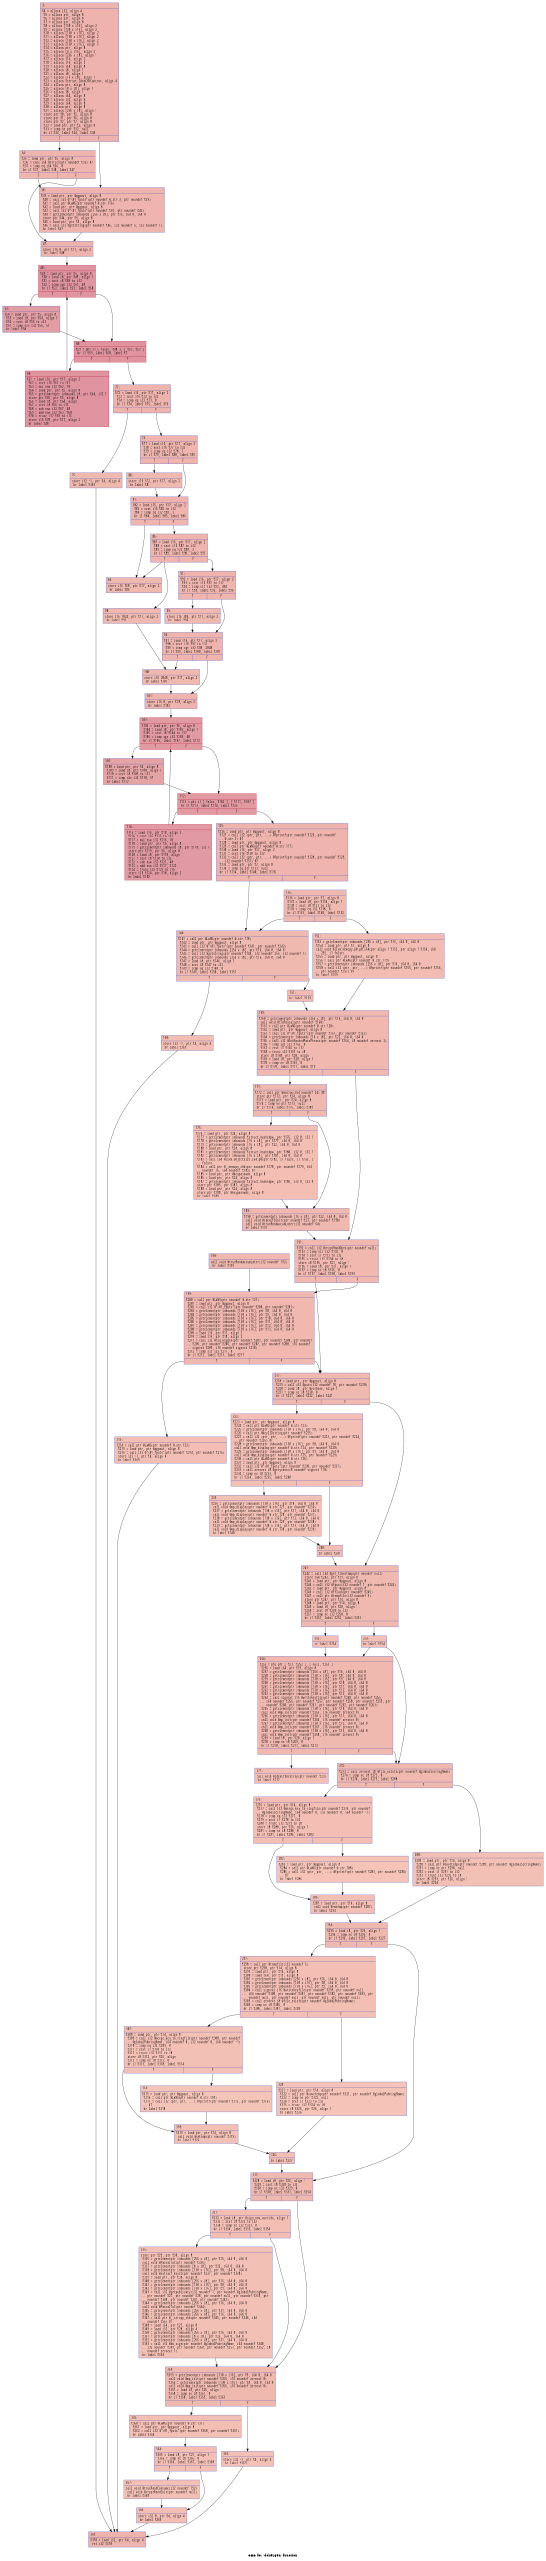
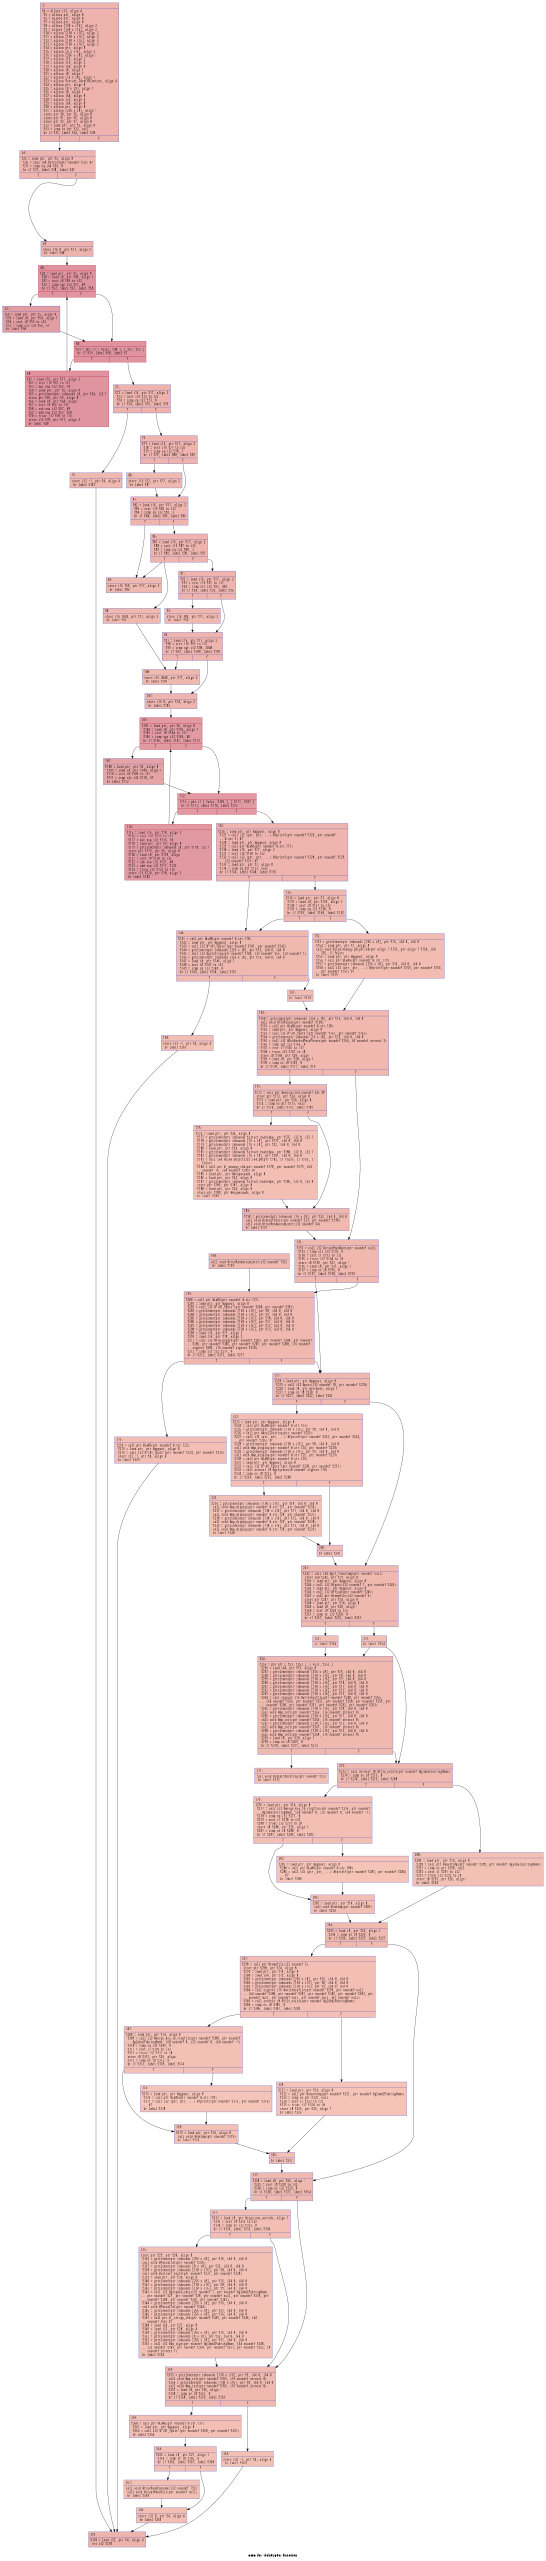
node "38:": removed
edge "125:" -> "135:": added
